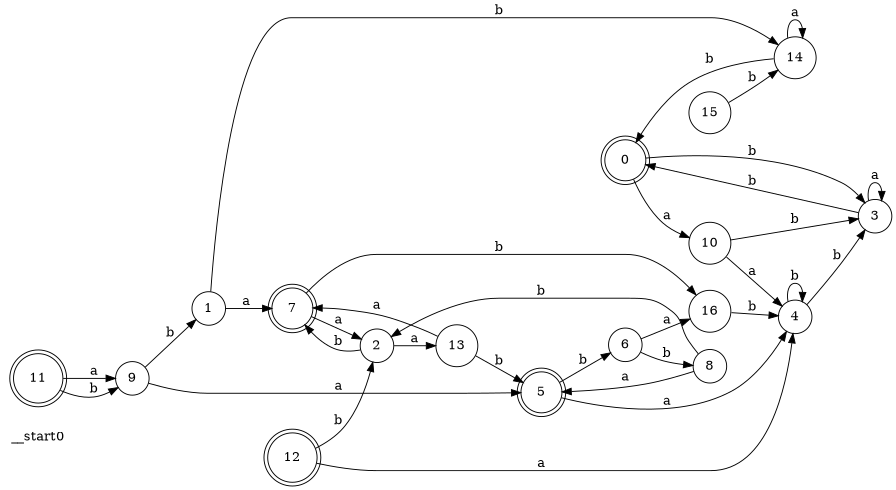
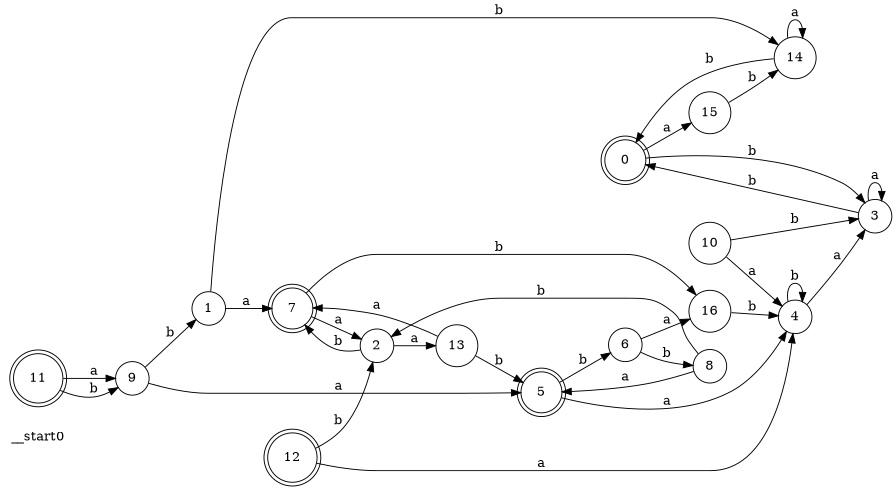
edge "0" -> "10": now "0" -> "15"
edge "4" -> "3": label "b" -> "a"
